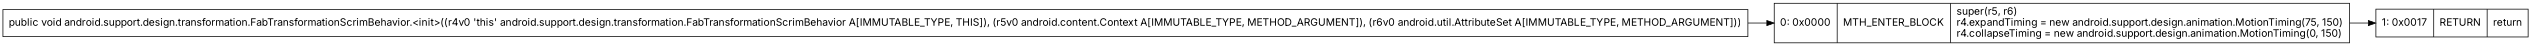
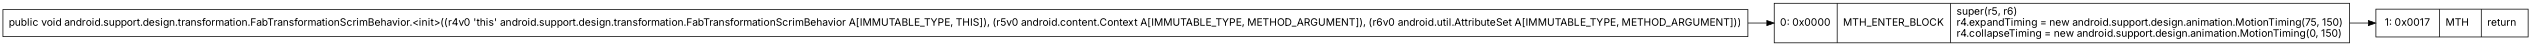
node "1: 0x0017": text "RETURN" -> "MTH"
